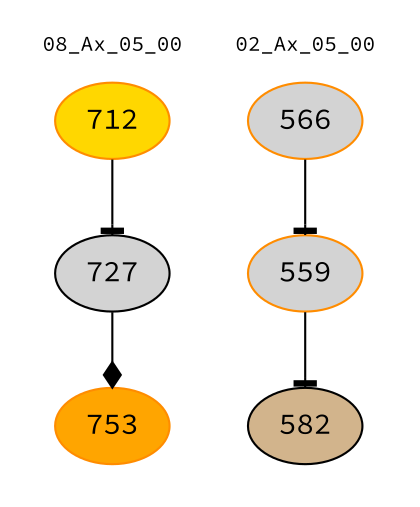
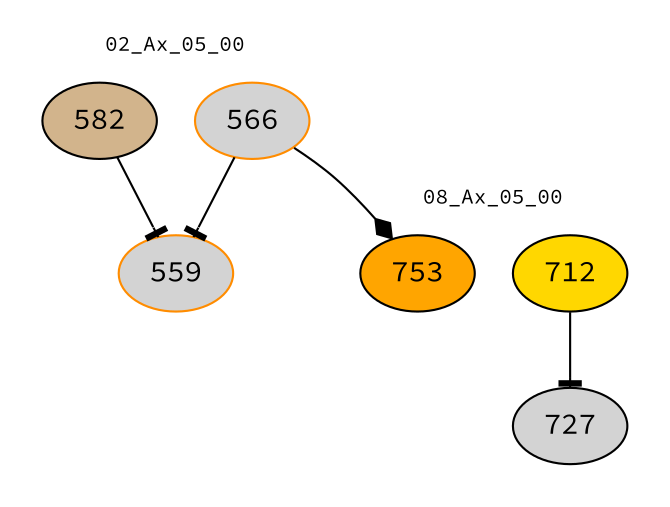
node "712": color darkorange -> black
edge "727" -> "753": now "566" -> "753"
edge "559" -> "582": reversed
node "753": color darkorange -> black
